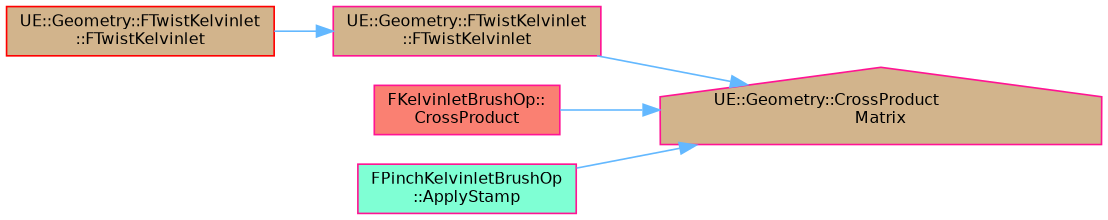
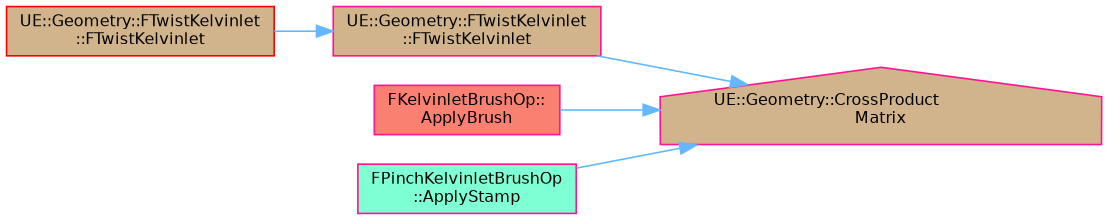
node "FKelvinletBrushOp:: CrossProduct": label "FKelvinletBrushOp:: CrossProduct" -> "FKelvinletBrushOp:: ApplyBrush"
